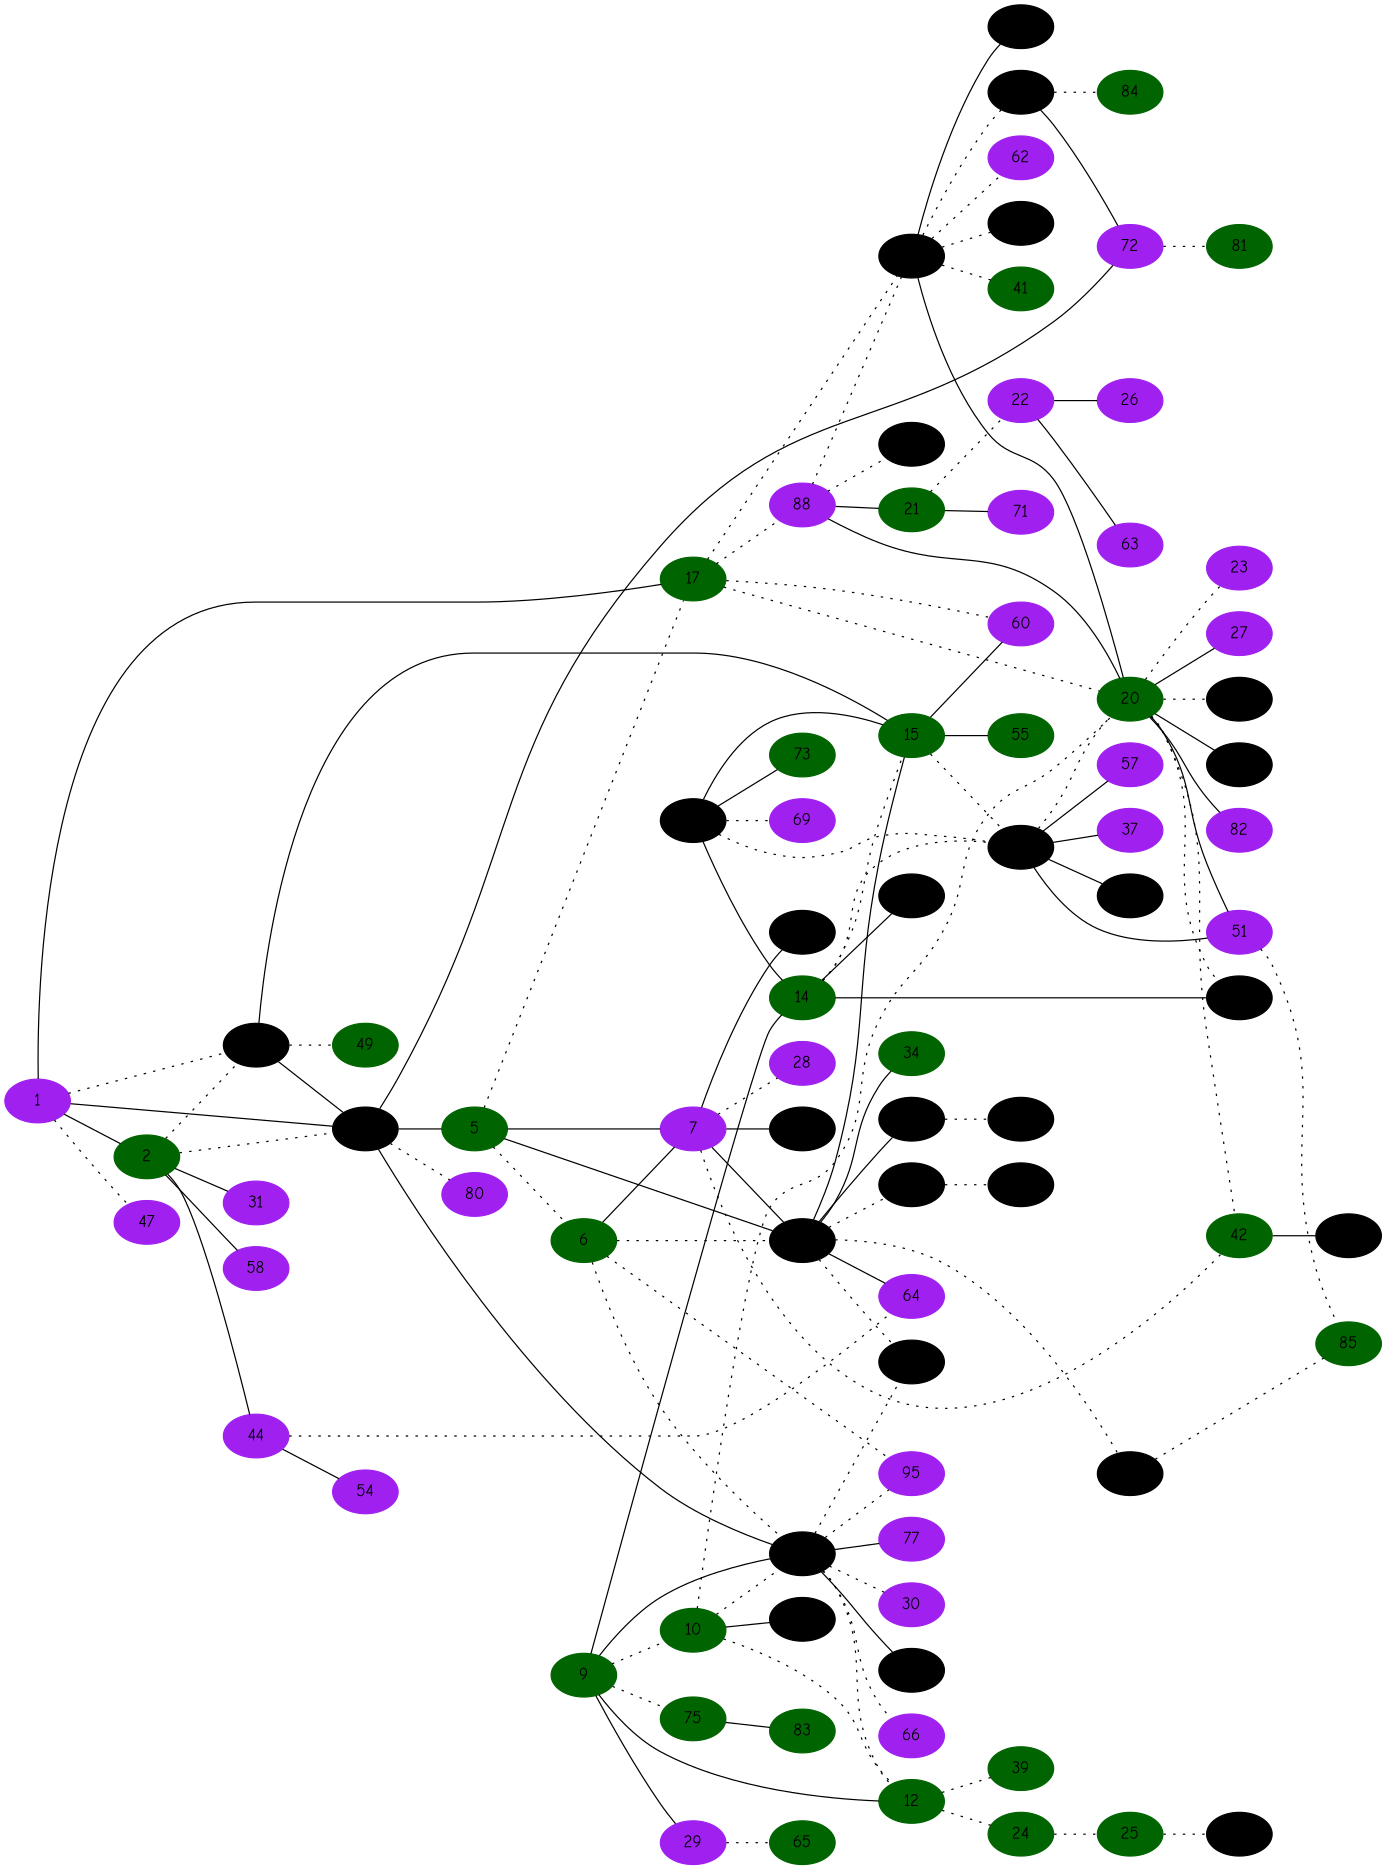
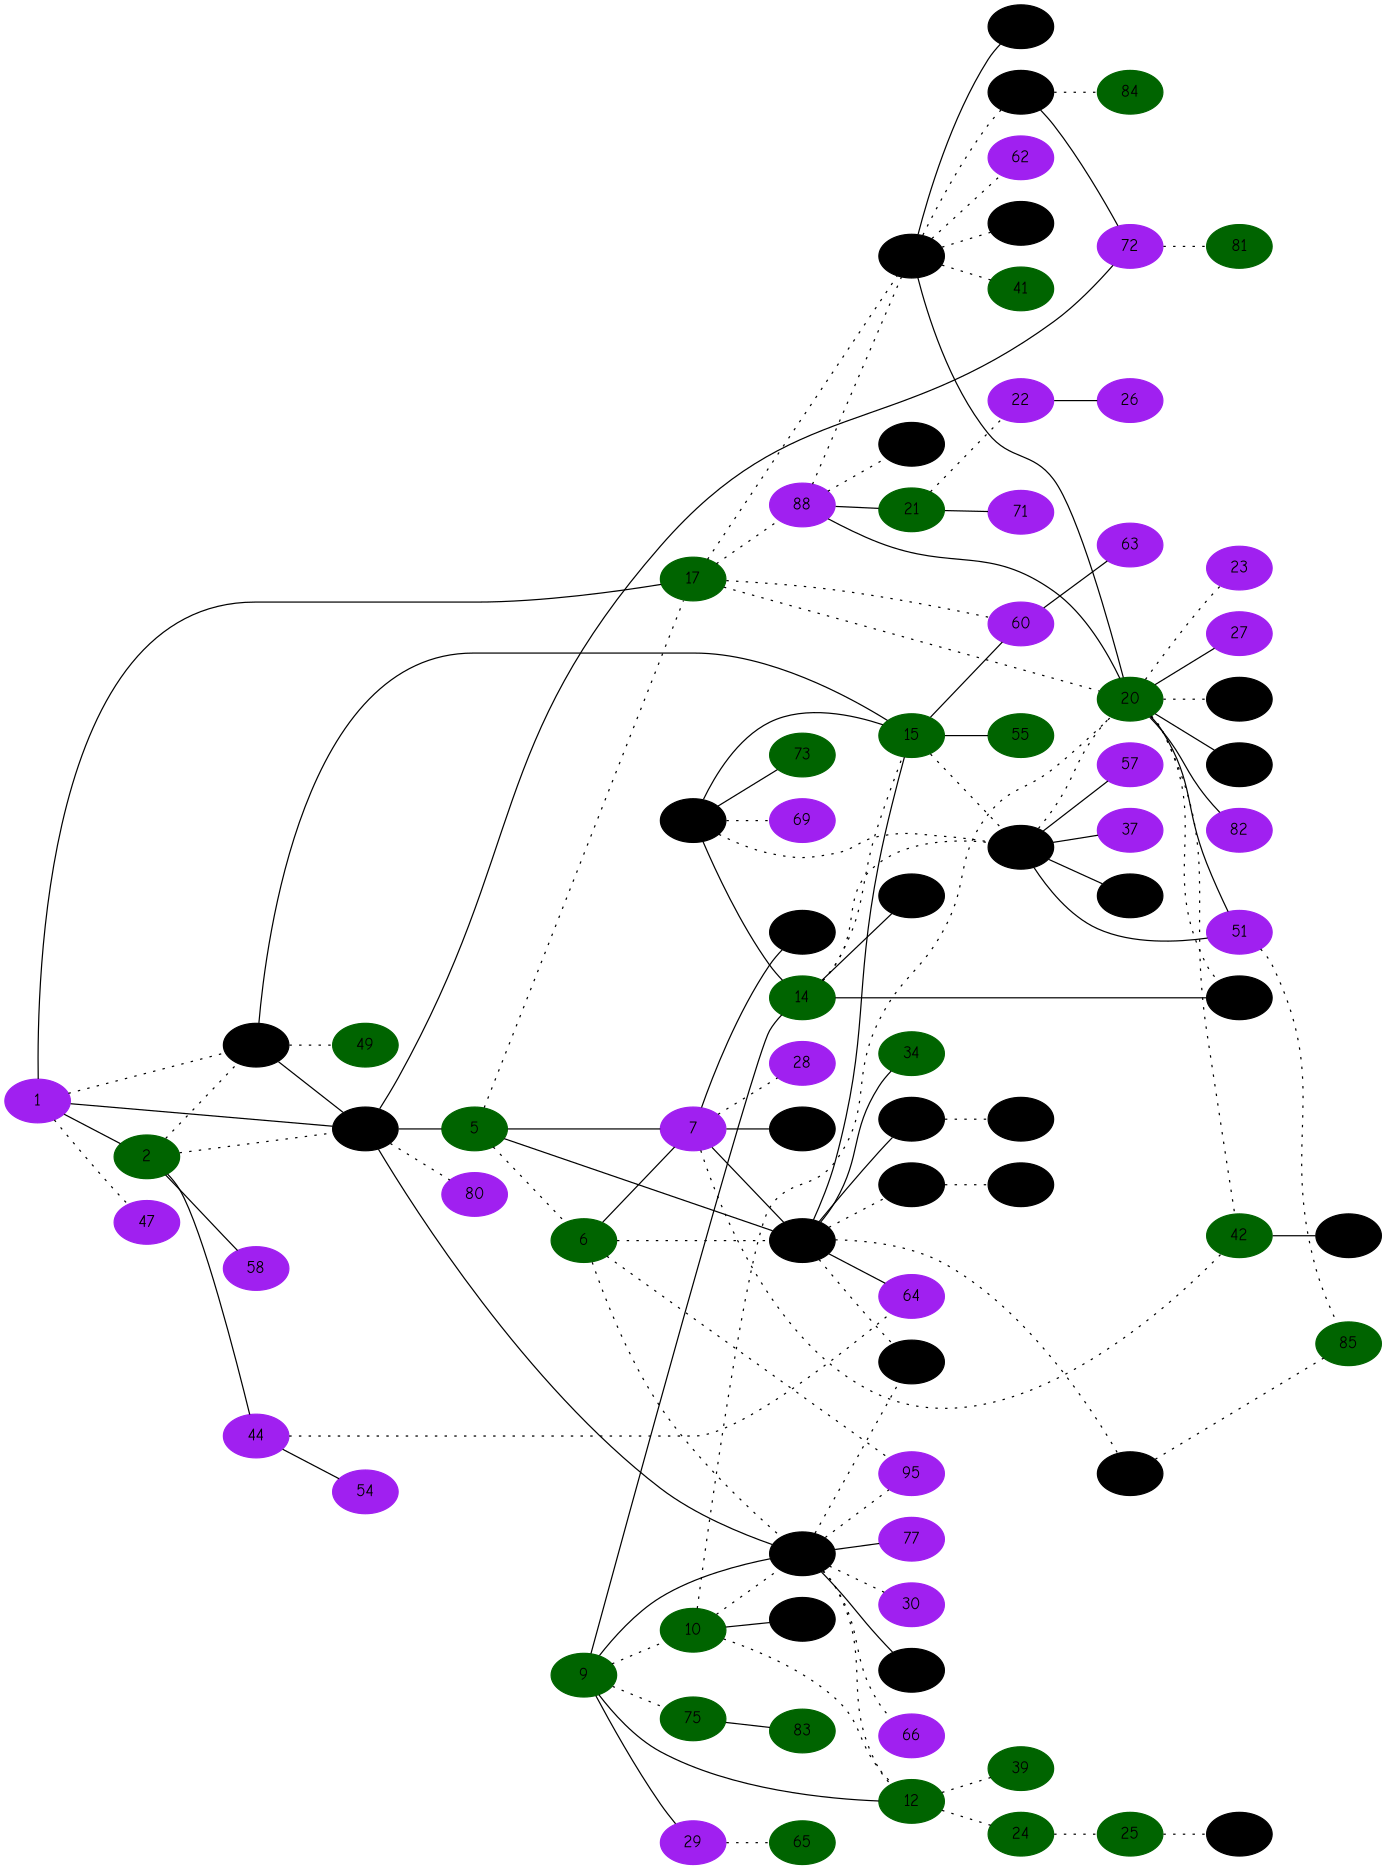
edge "22" -- "63": now "60" -- "63"
node "31": removed
